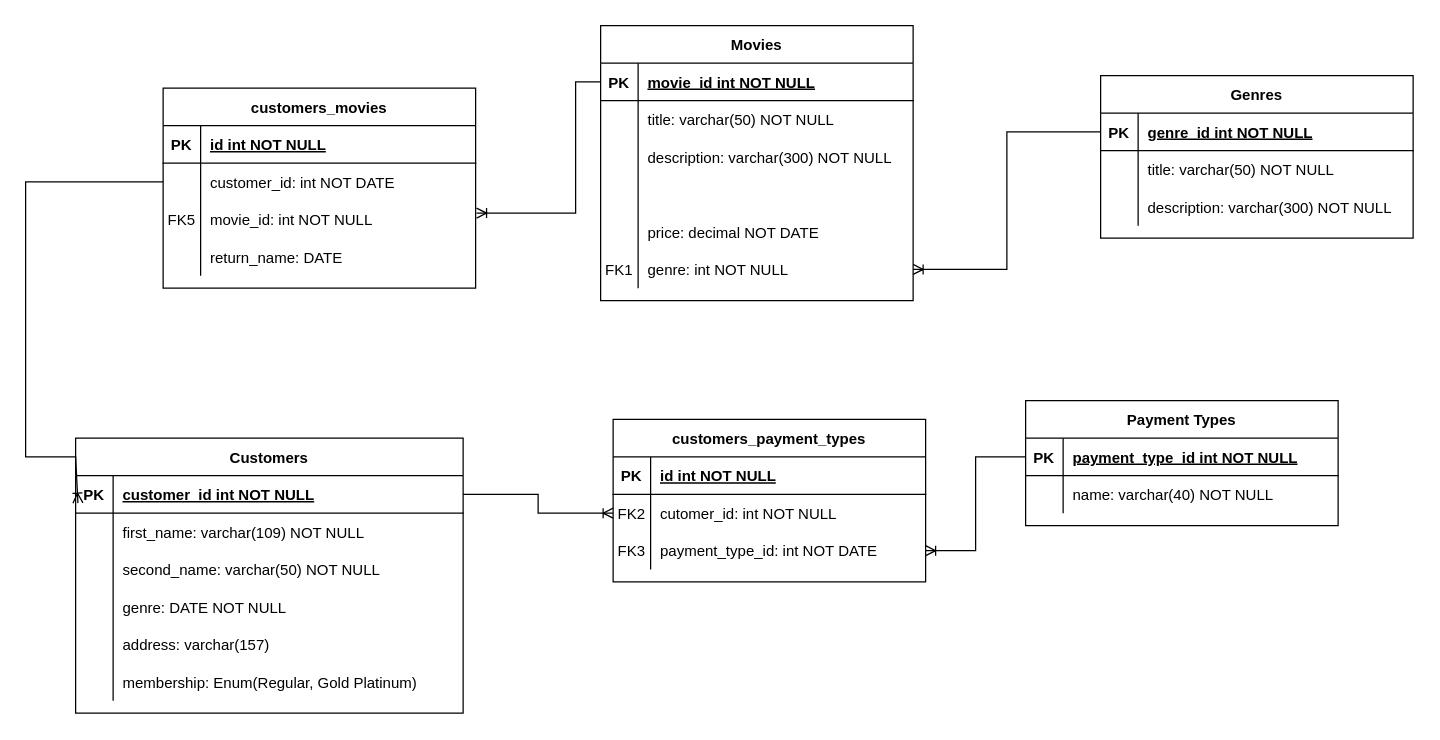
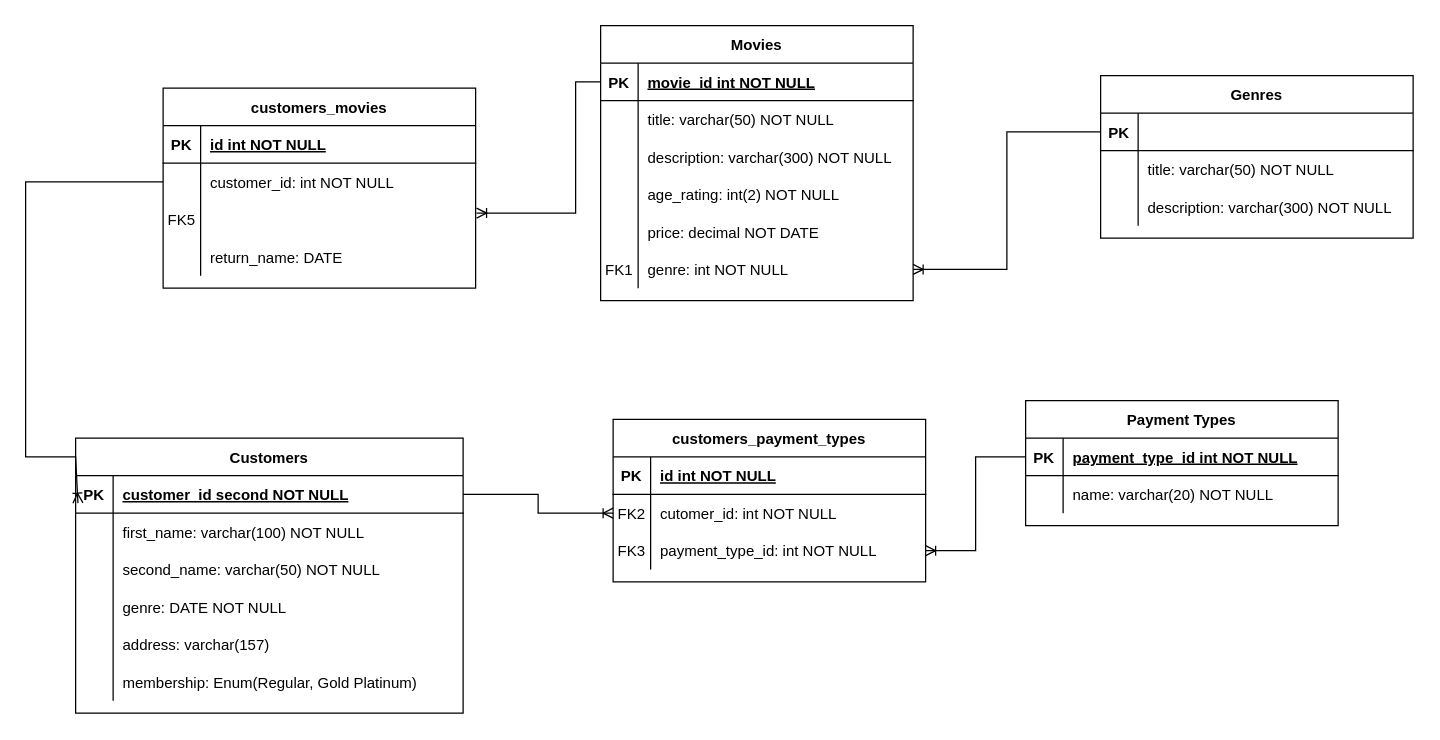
node "genre_id int NOT NULL": removed
node "customer_id: int NOT DATE": label "customer_id: int NOT DATE" -> "customer_id: int NOT NULL"
node "age_rating: int(2) NOT NULL": added
node "movie_id: int NOT NULL": removed
node "customer_id int NOT NULL": label "customer_id int NOT NULL" -> "customer_id second NOT NULL"
node "name: varchar(40) NOT NULL": label "name: varchar(40) NOT NULL" -> "name: varchar(20) NOT NULL"
node "first_name: varchar(109) NOT NULL": label "first_name: varchar(109) NOT NULL" -> "first_name: varchar(100) NOT NULL"
node "payment_type_id: int NOT DATE": label "payment_type_id: int NOT DATE" -> "payment_type_id: int NOT NULL"
